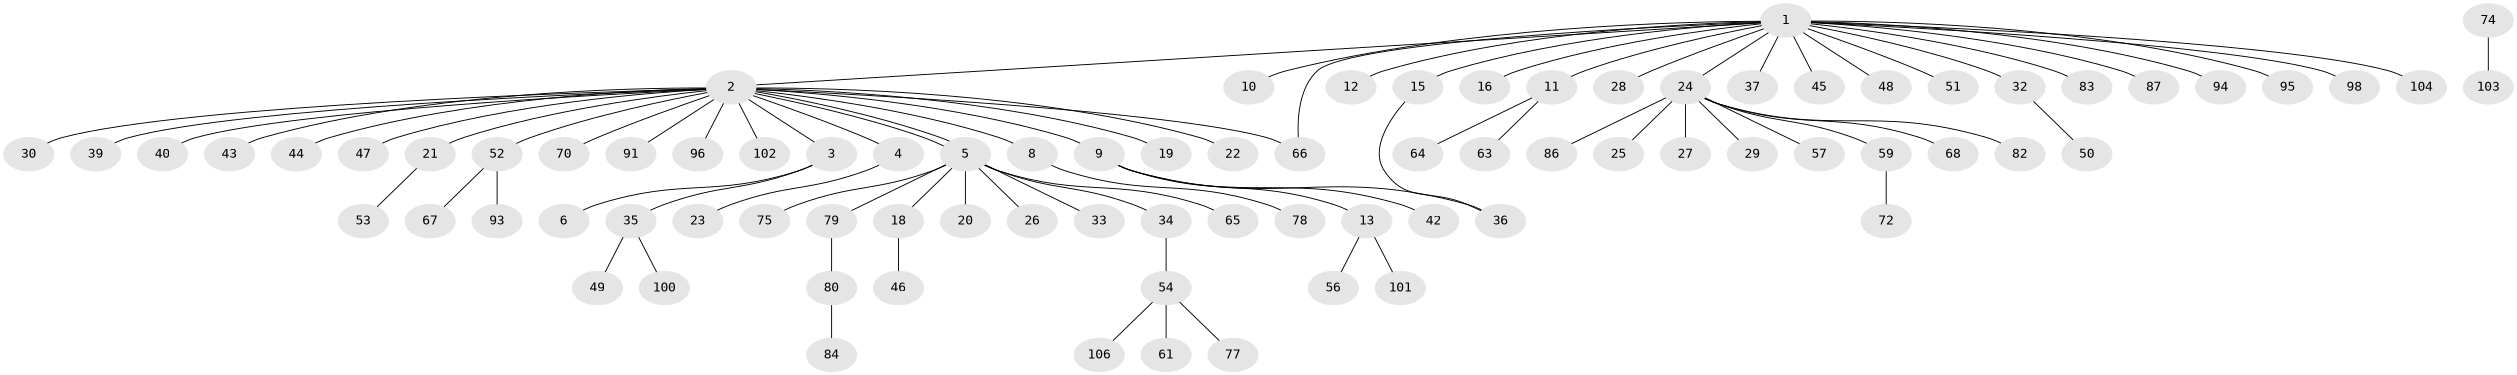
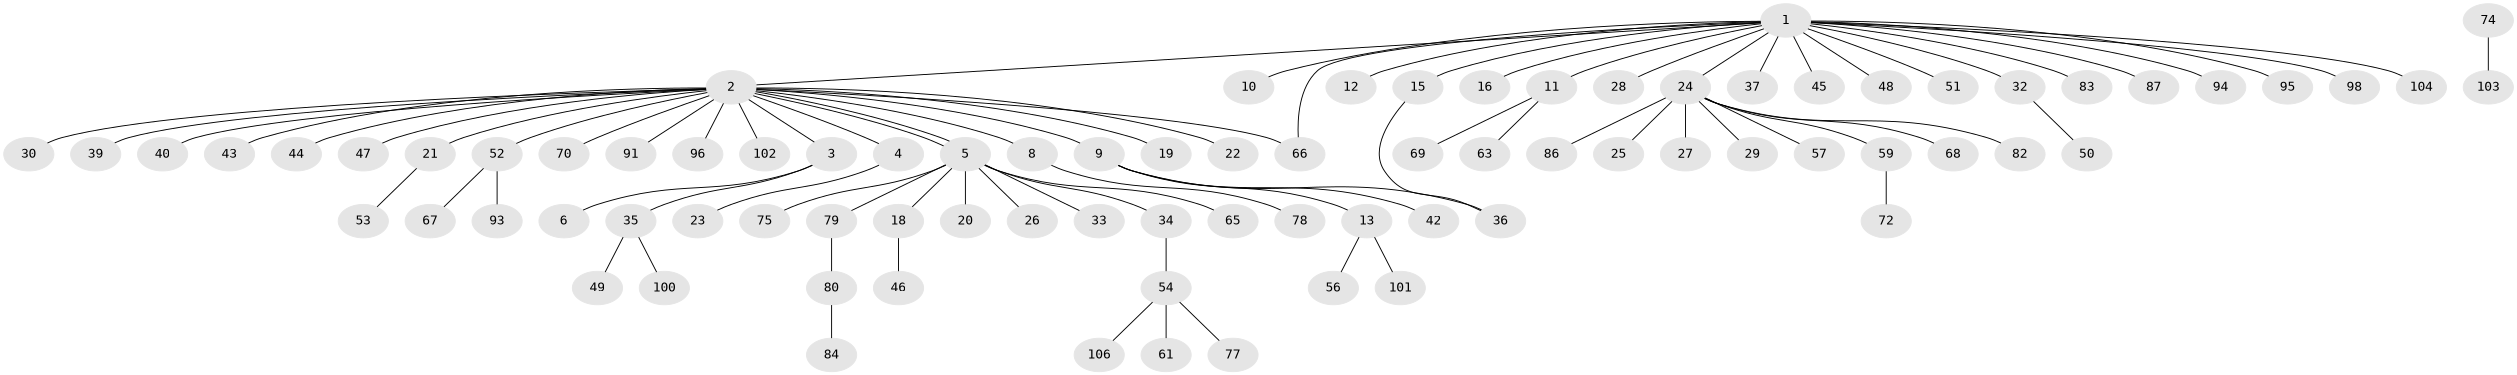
node "64": label "64" -> "69"
